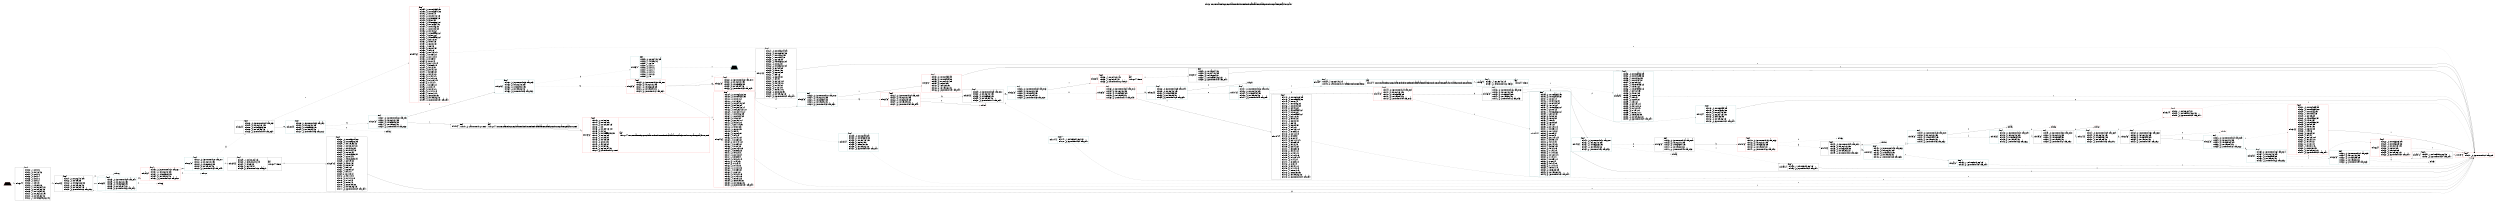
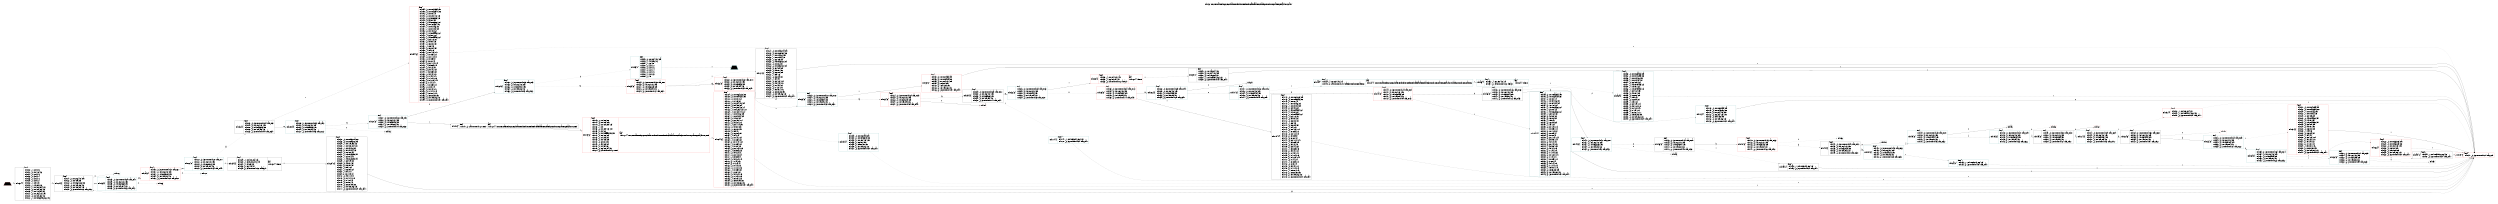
edge "0x401339 [25]" -> "0x401809 [156]": now "0x4017d5 [52]" -> "0x401809 [156]"
